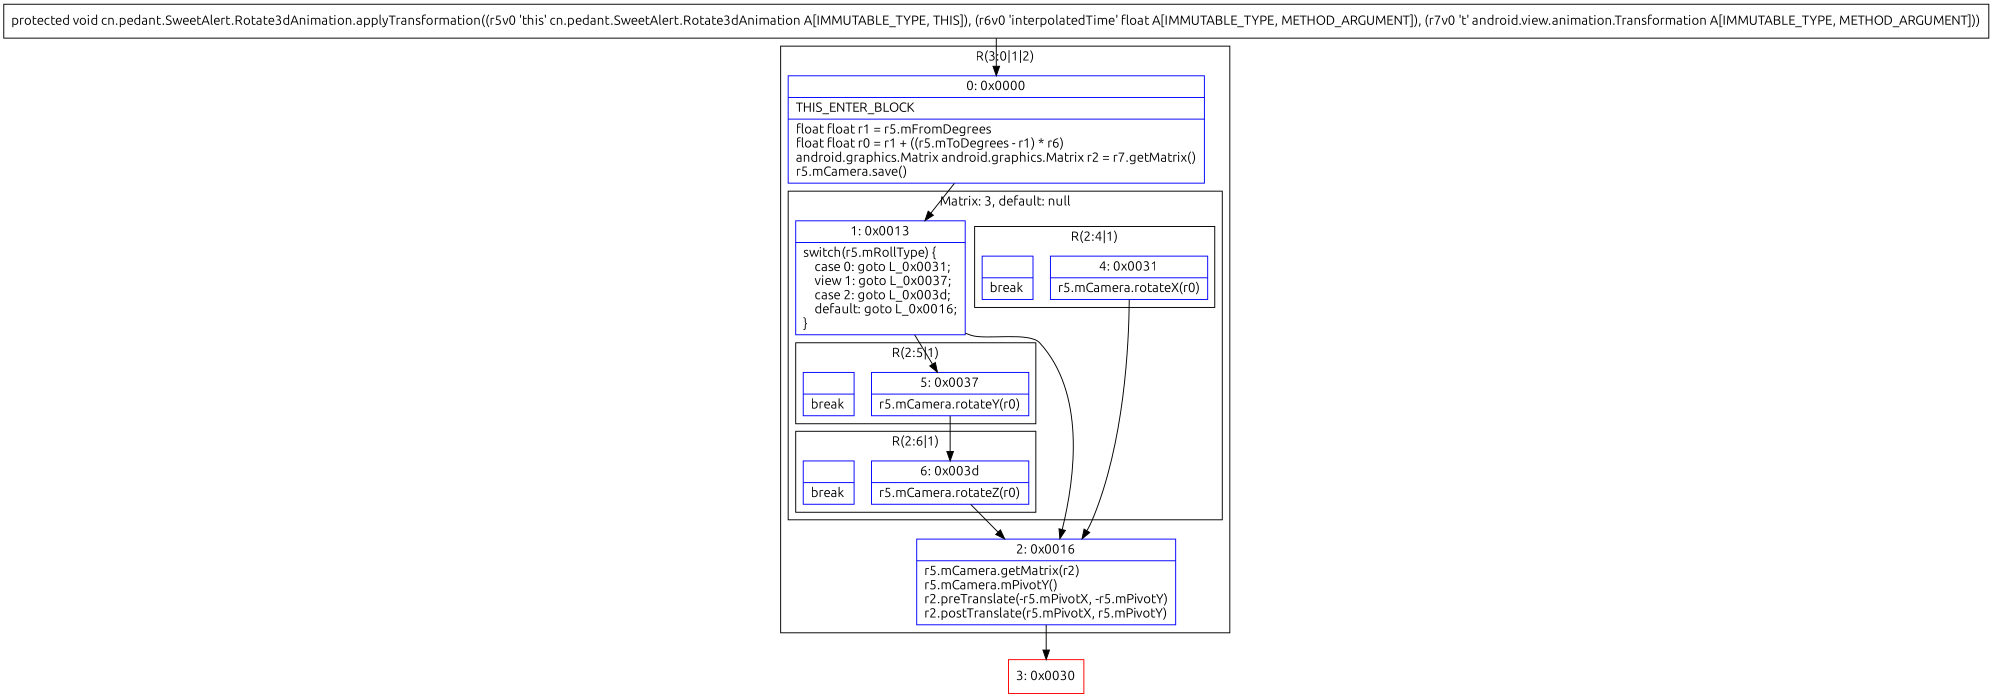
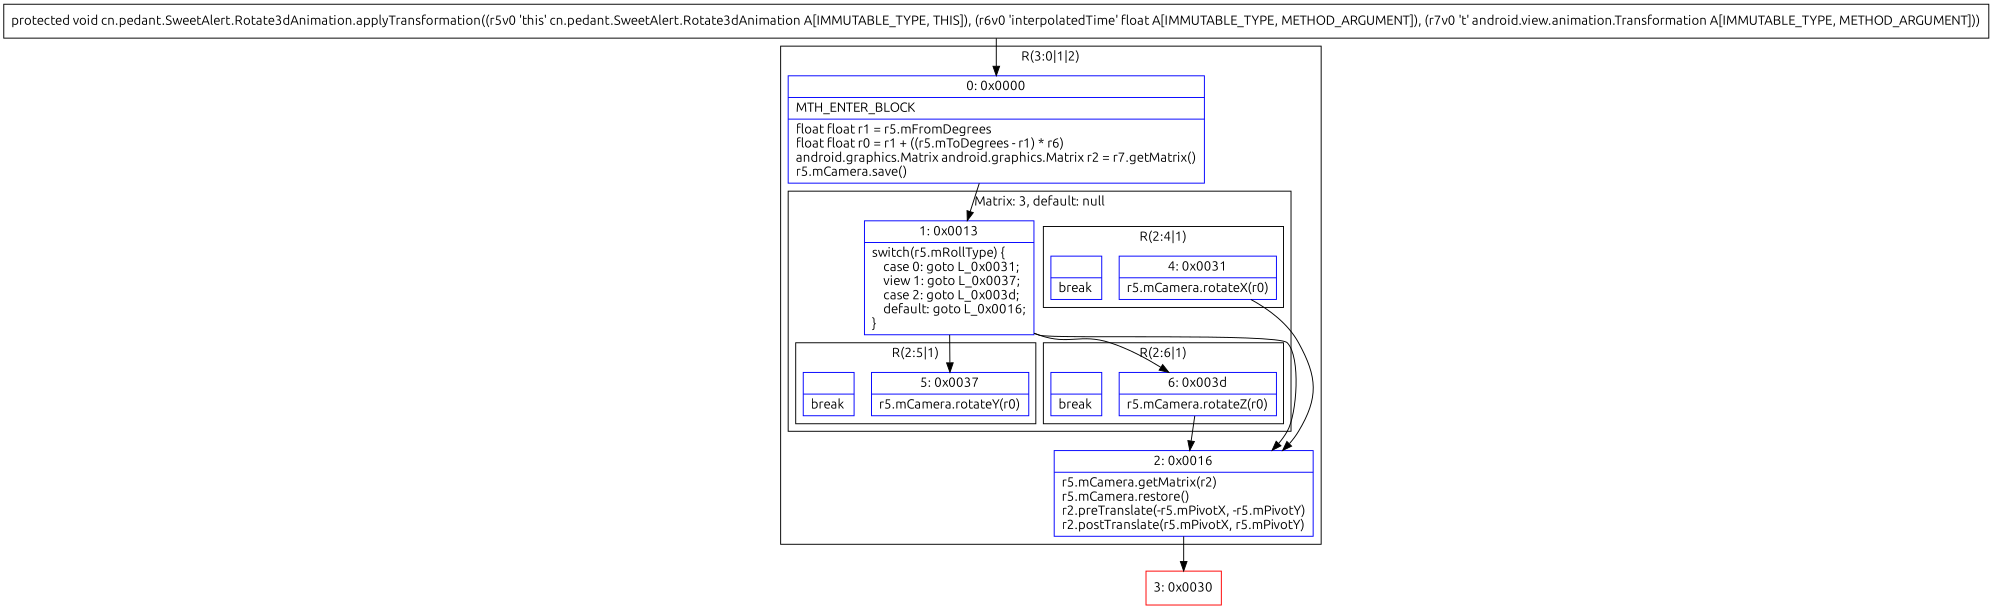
node "0: 0x0000": text "THIS_ENTER_BLOCK" -> "MTH_ENTER_BLOCK"
edge "5: 0x0037" -> "6: 0x003d": now "1: 0x0013" -> "6: 0x003d"
node "2: 0x0016": text "r5.mCamera.mPivotY()" -> "r5.mCamera.restore()"
